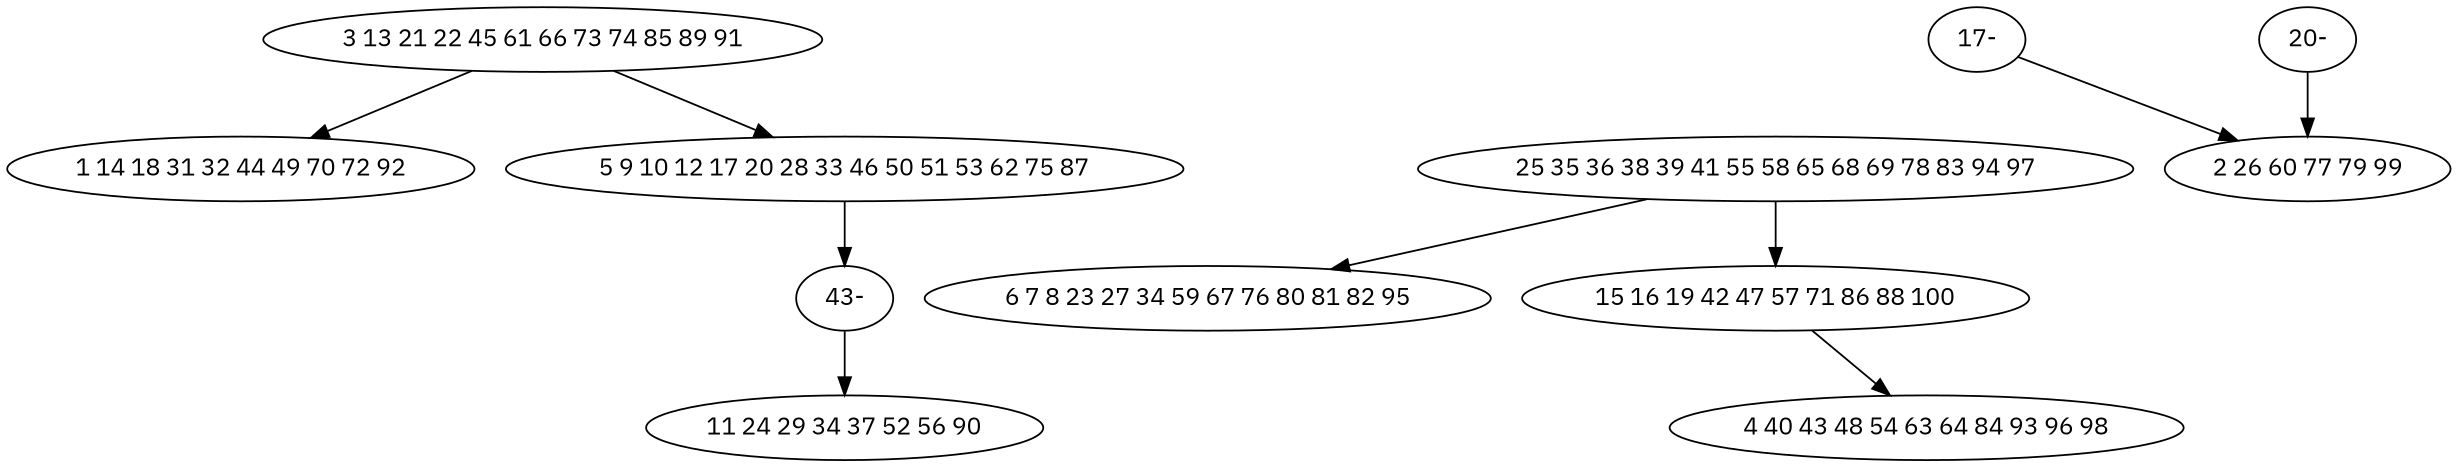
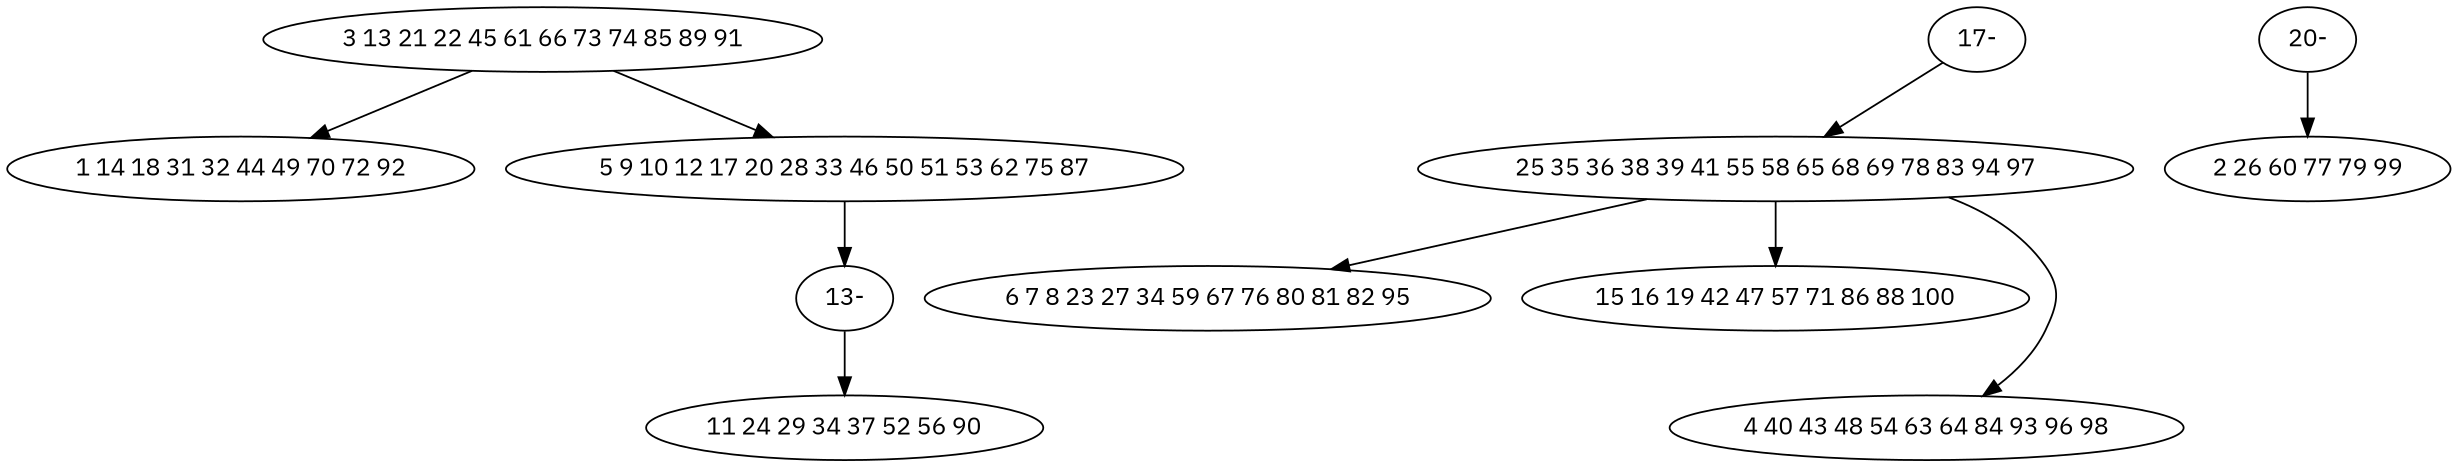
edge "17-" -> "2 26 60 77 79 99": now "17-" -> "25 35 36 38 39 41 55 58 65 68 69 78 83 94 97"
node "43-": label "43-" -> "13-"
edge "15 16 19 42 47 57 71 86 88 100" -> "4 40 43 48 54 63 64 84 93 96 98": now "25 35 36 38 39 41 55 58 65 68 69 78 83 94 97" -> "4 40 43 48 54 63 64 84 93 96 98"
